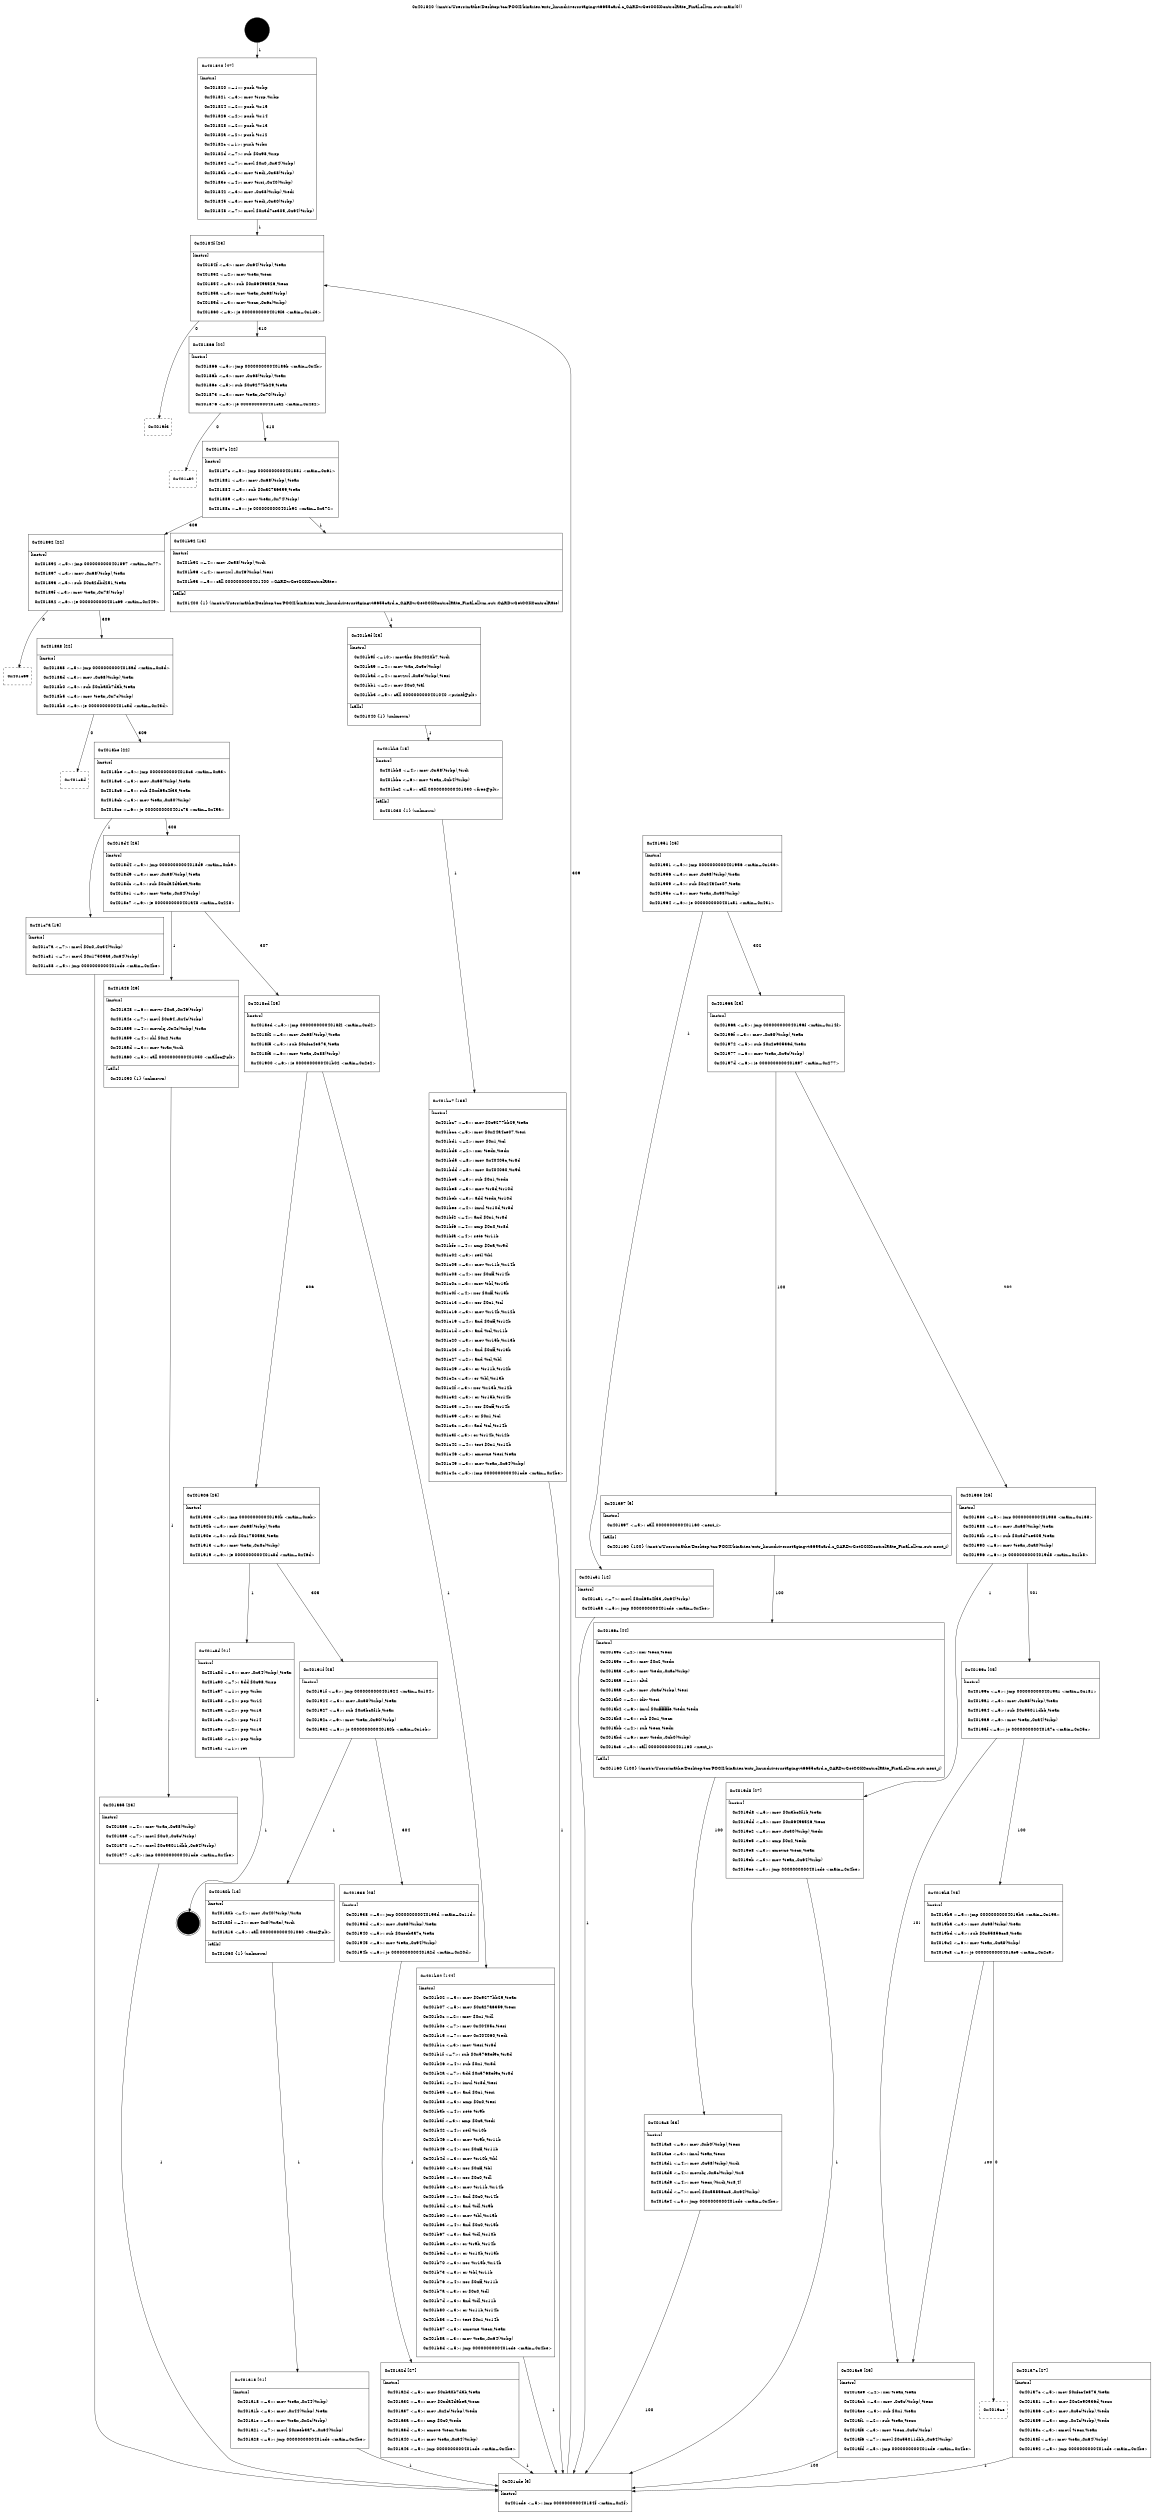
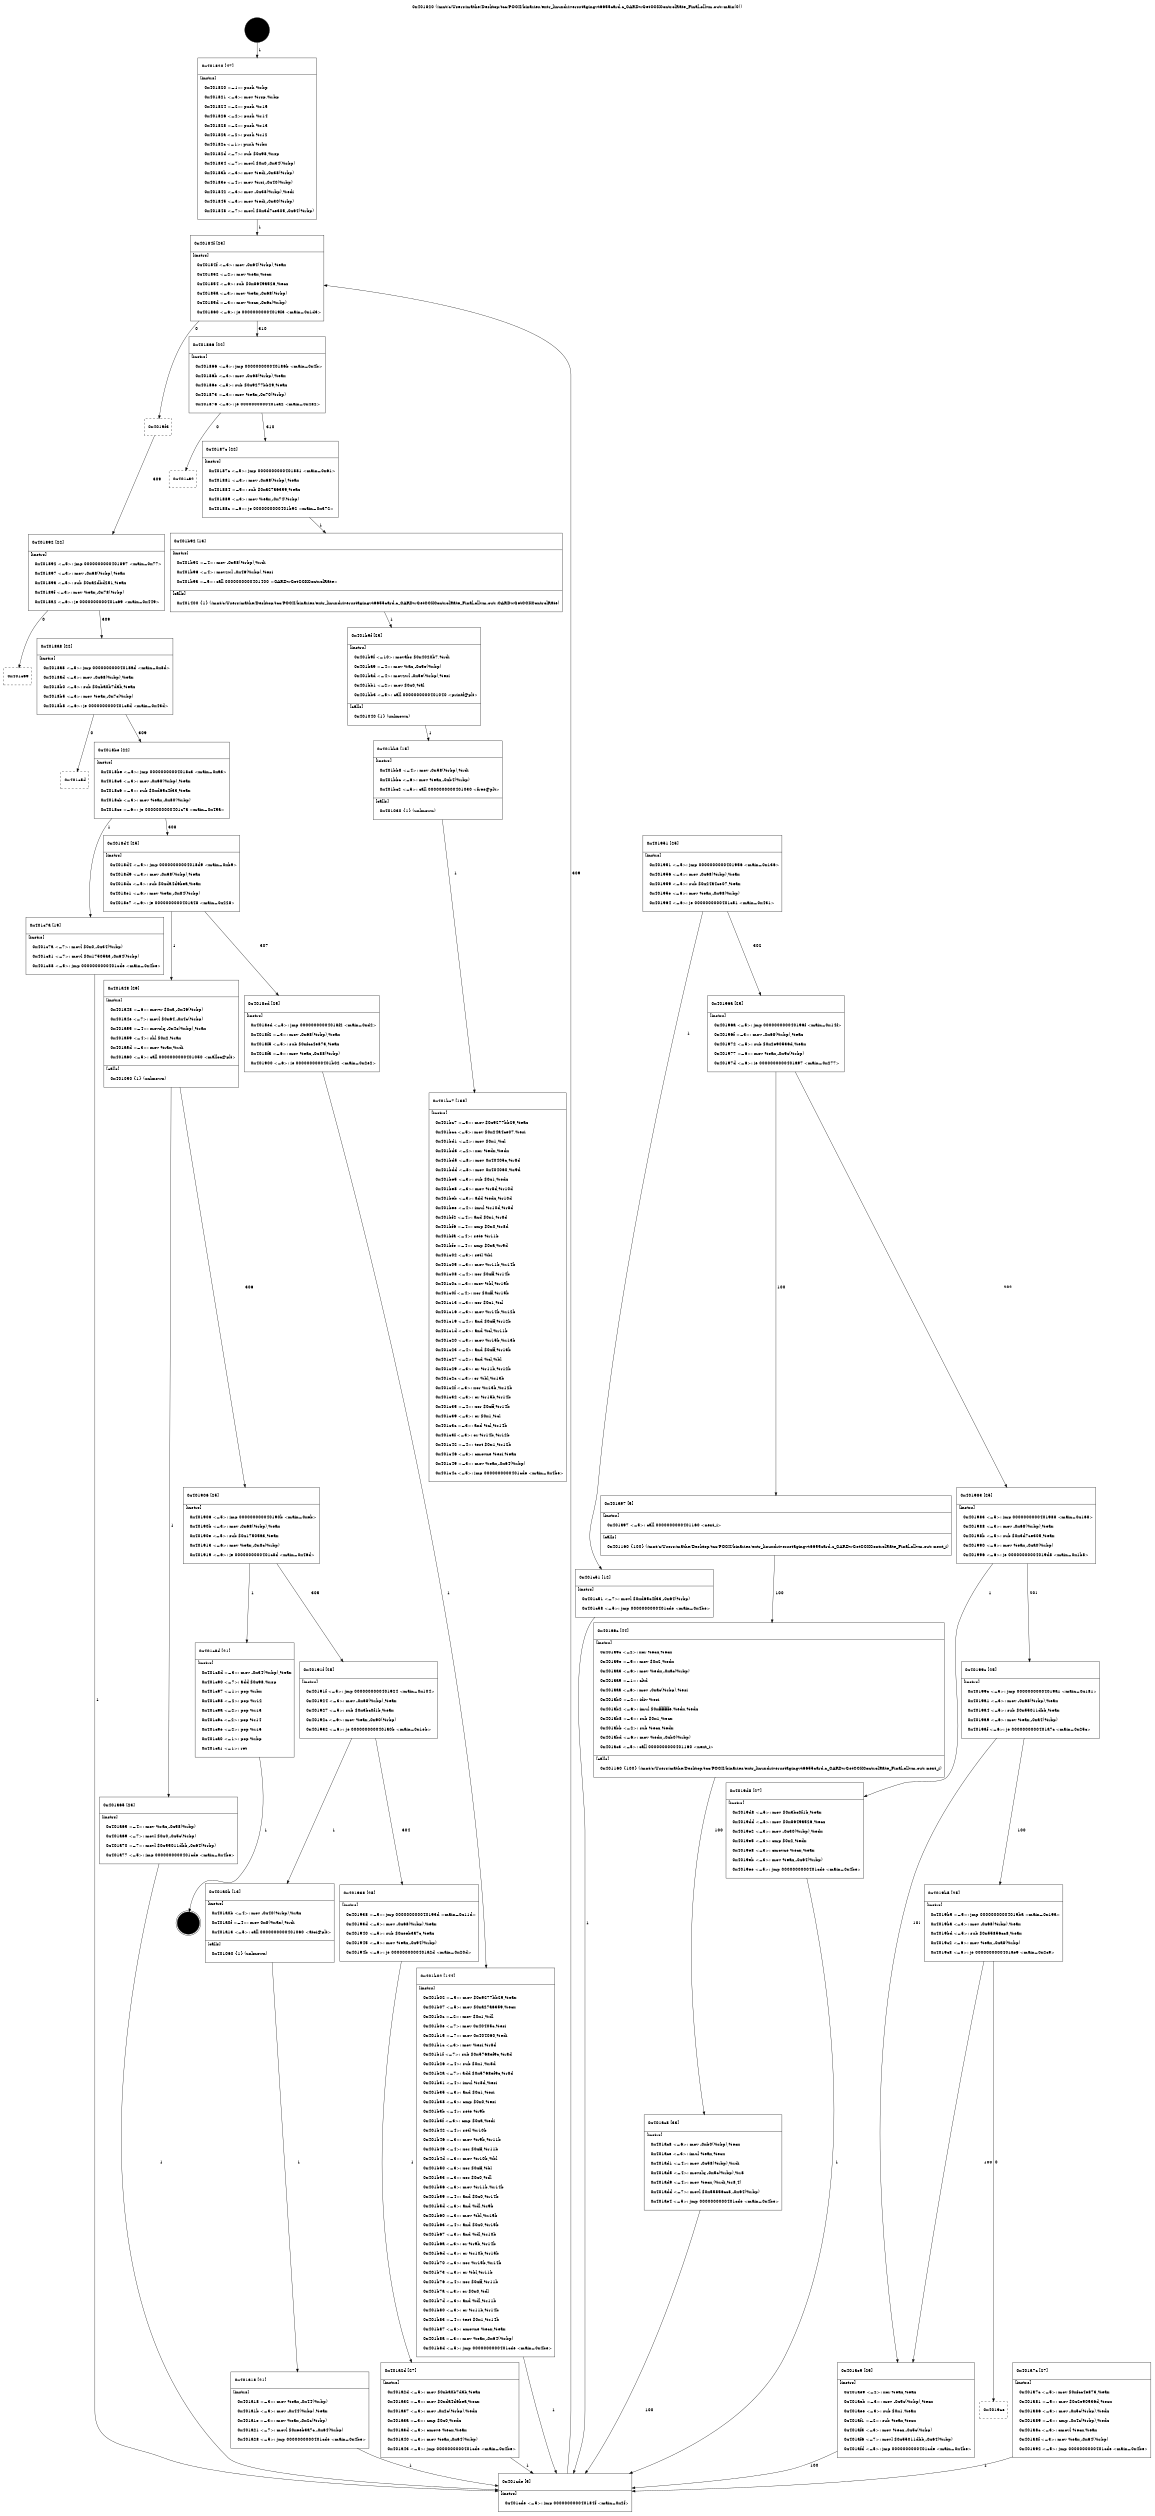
edge "0x40187c [22]" -> "0x401892 [22]": now "0x4019f3" -> "0x401892 [22]"
edge "0x4018ed [25]" -> "0x401906 [25]": now "0x401a48 [29]" -> "0x401906 [25]"
edge "0x401bc7 [138]" -> "0x401cde [5]": removed, label "1"
